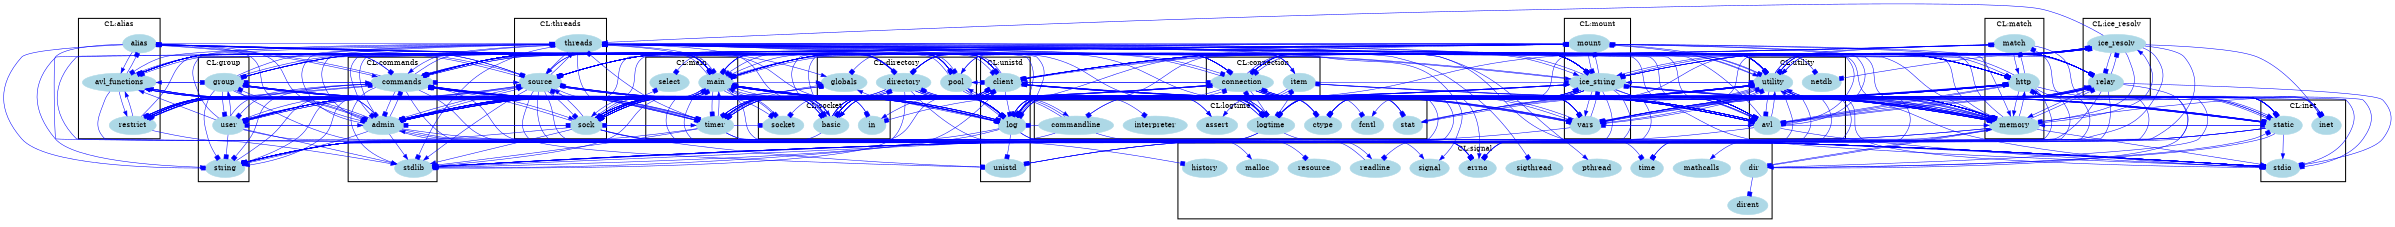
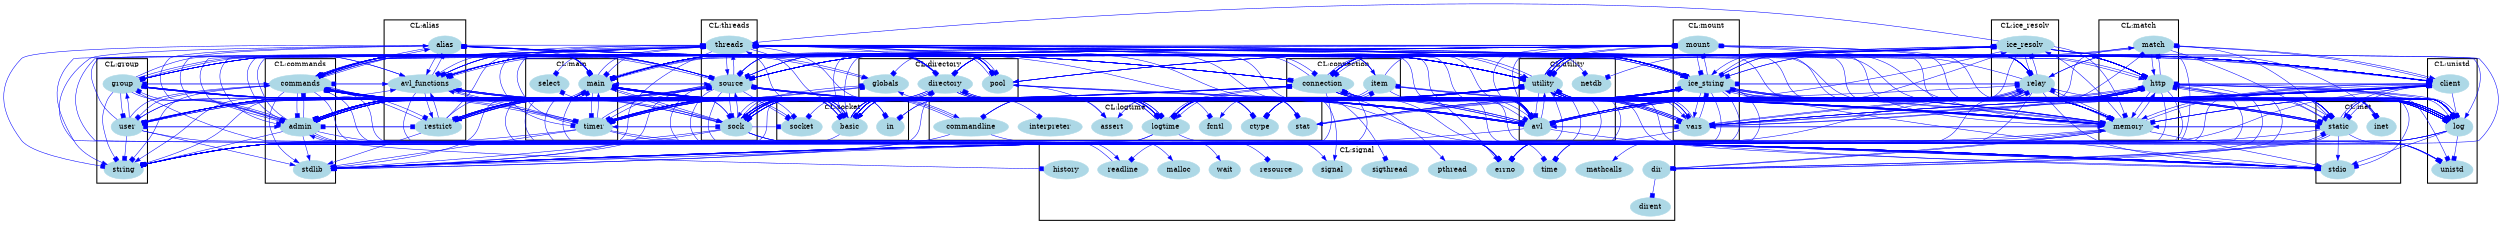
edge "utility" -> "errno": arrowhead normal -> box
node "wait": added
